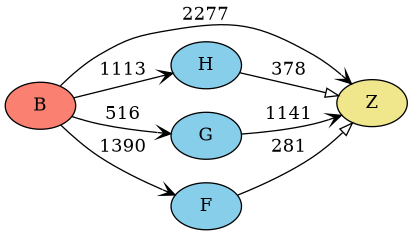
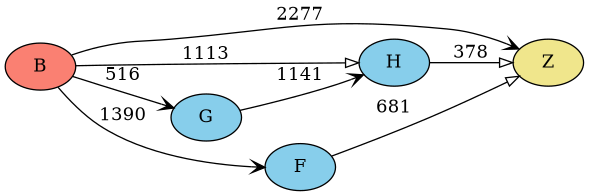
edge "B" -> "H": arrowhead vee -> onormal
edge "G" -> "Z": now "G" -> "H"
edge "F" -> "Z": label "281" -> "681"
